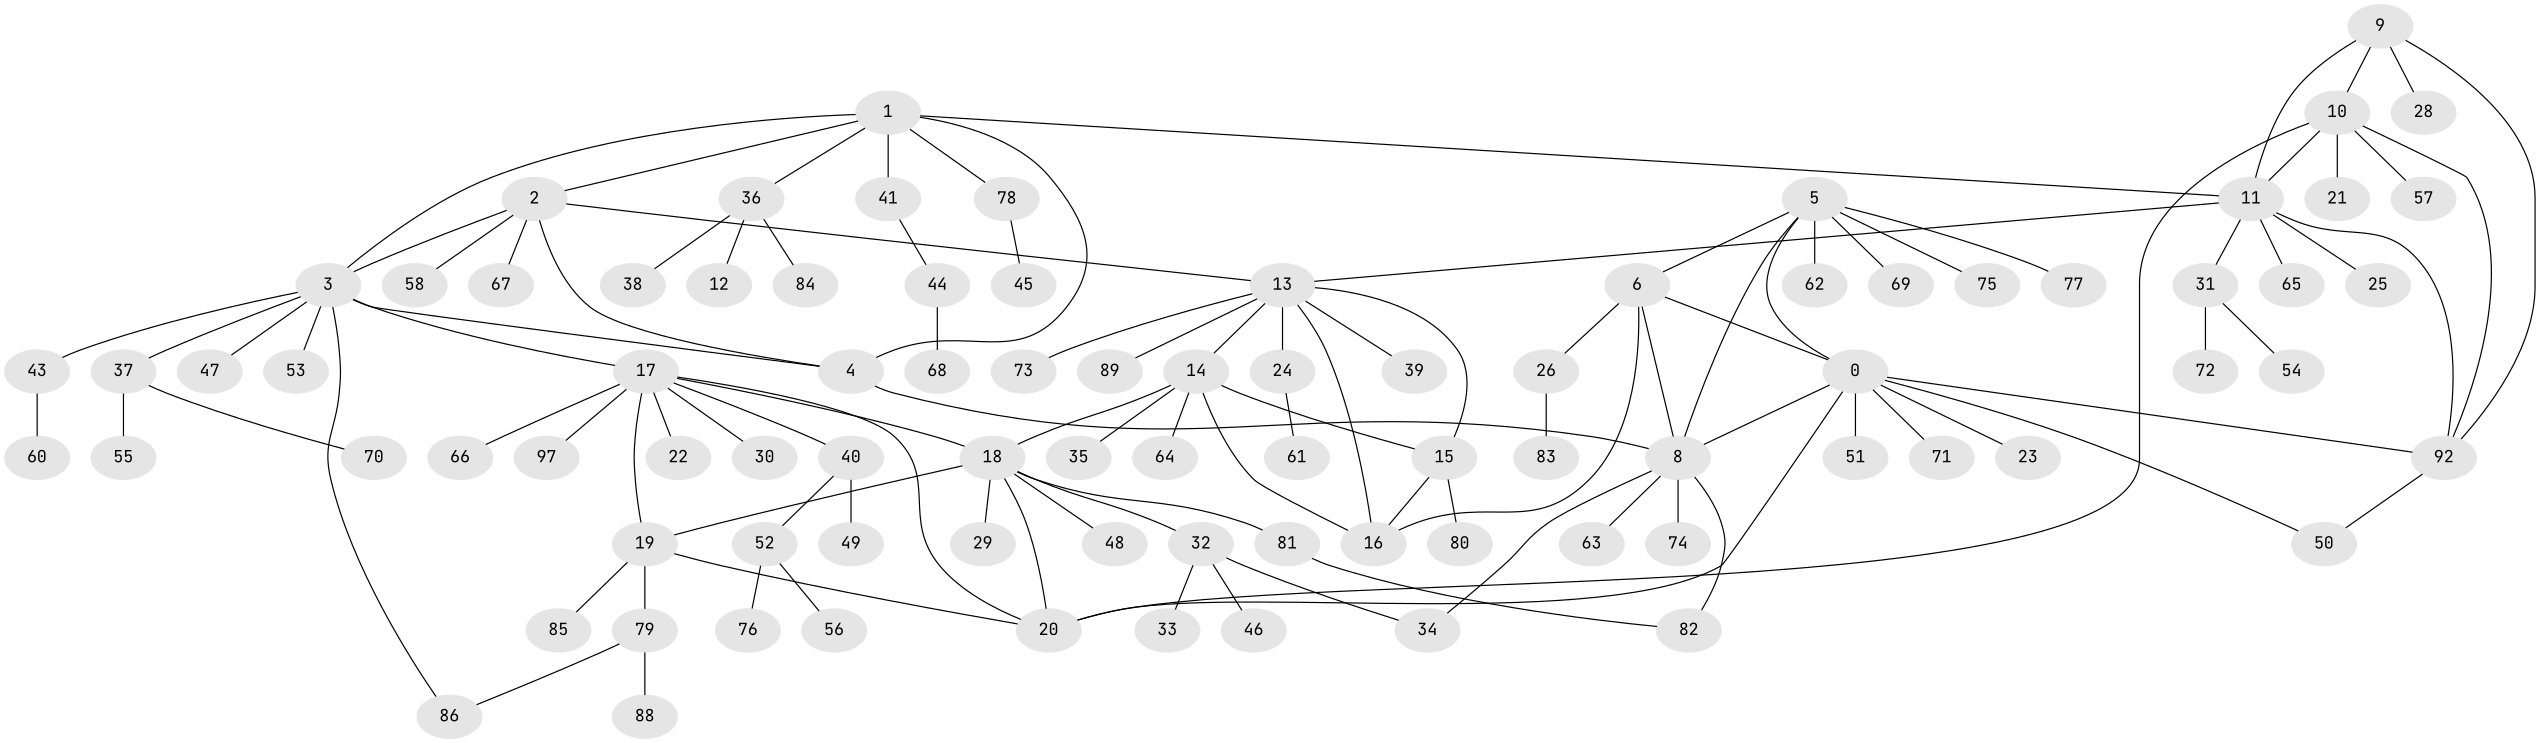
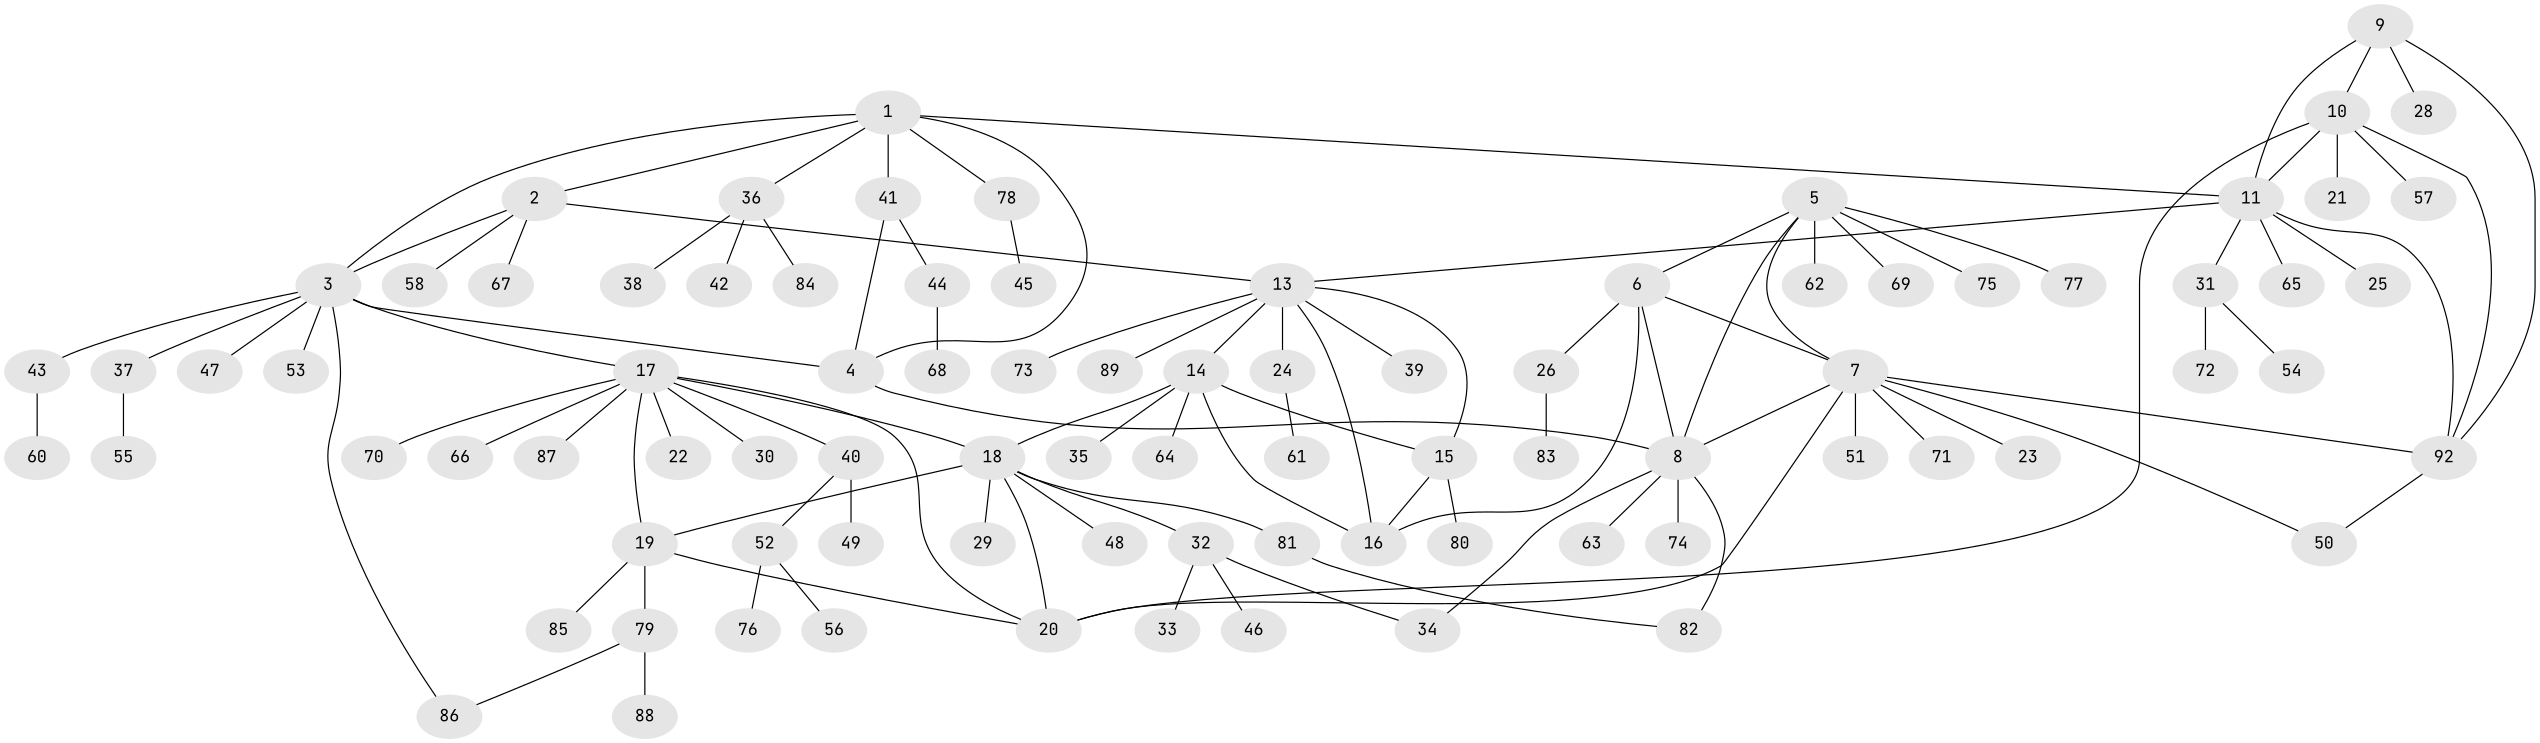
node "12": label "12" -> "42"
edge "2" -- "4": now "41" -- "4"
node "0": label "0" -> "7"
edge "37" -- "70": now "17" -- "70"
node "97": label "97" -> "87"
